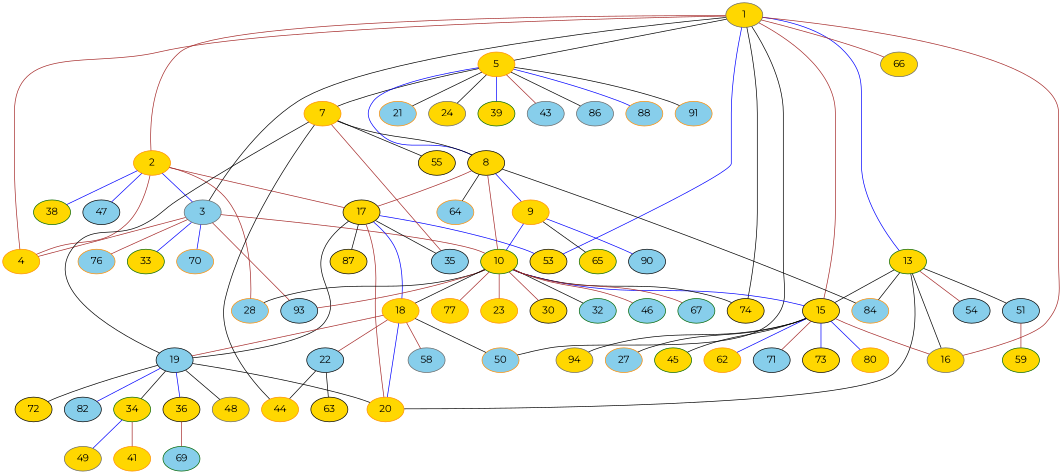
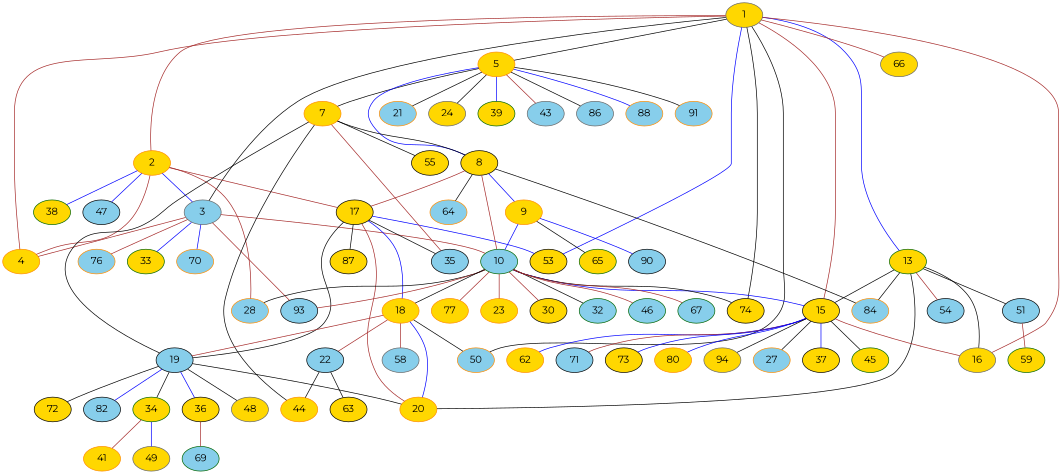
node "10": fillcolor gold -> skyblue
node "37": added
